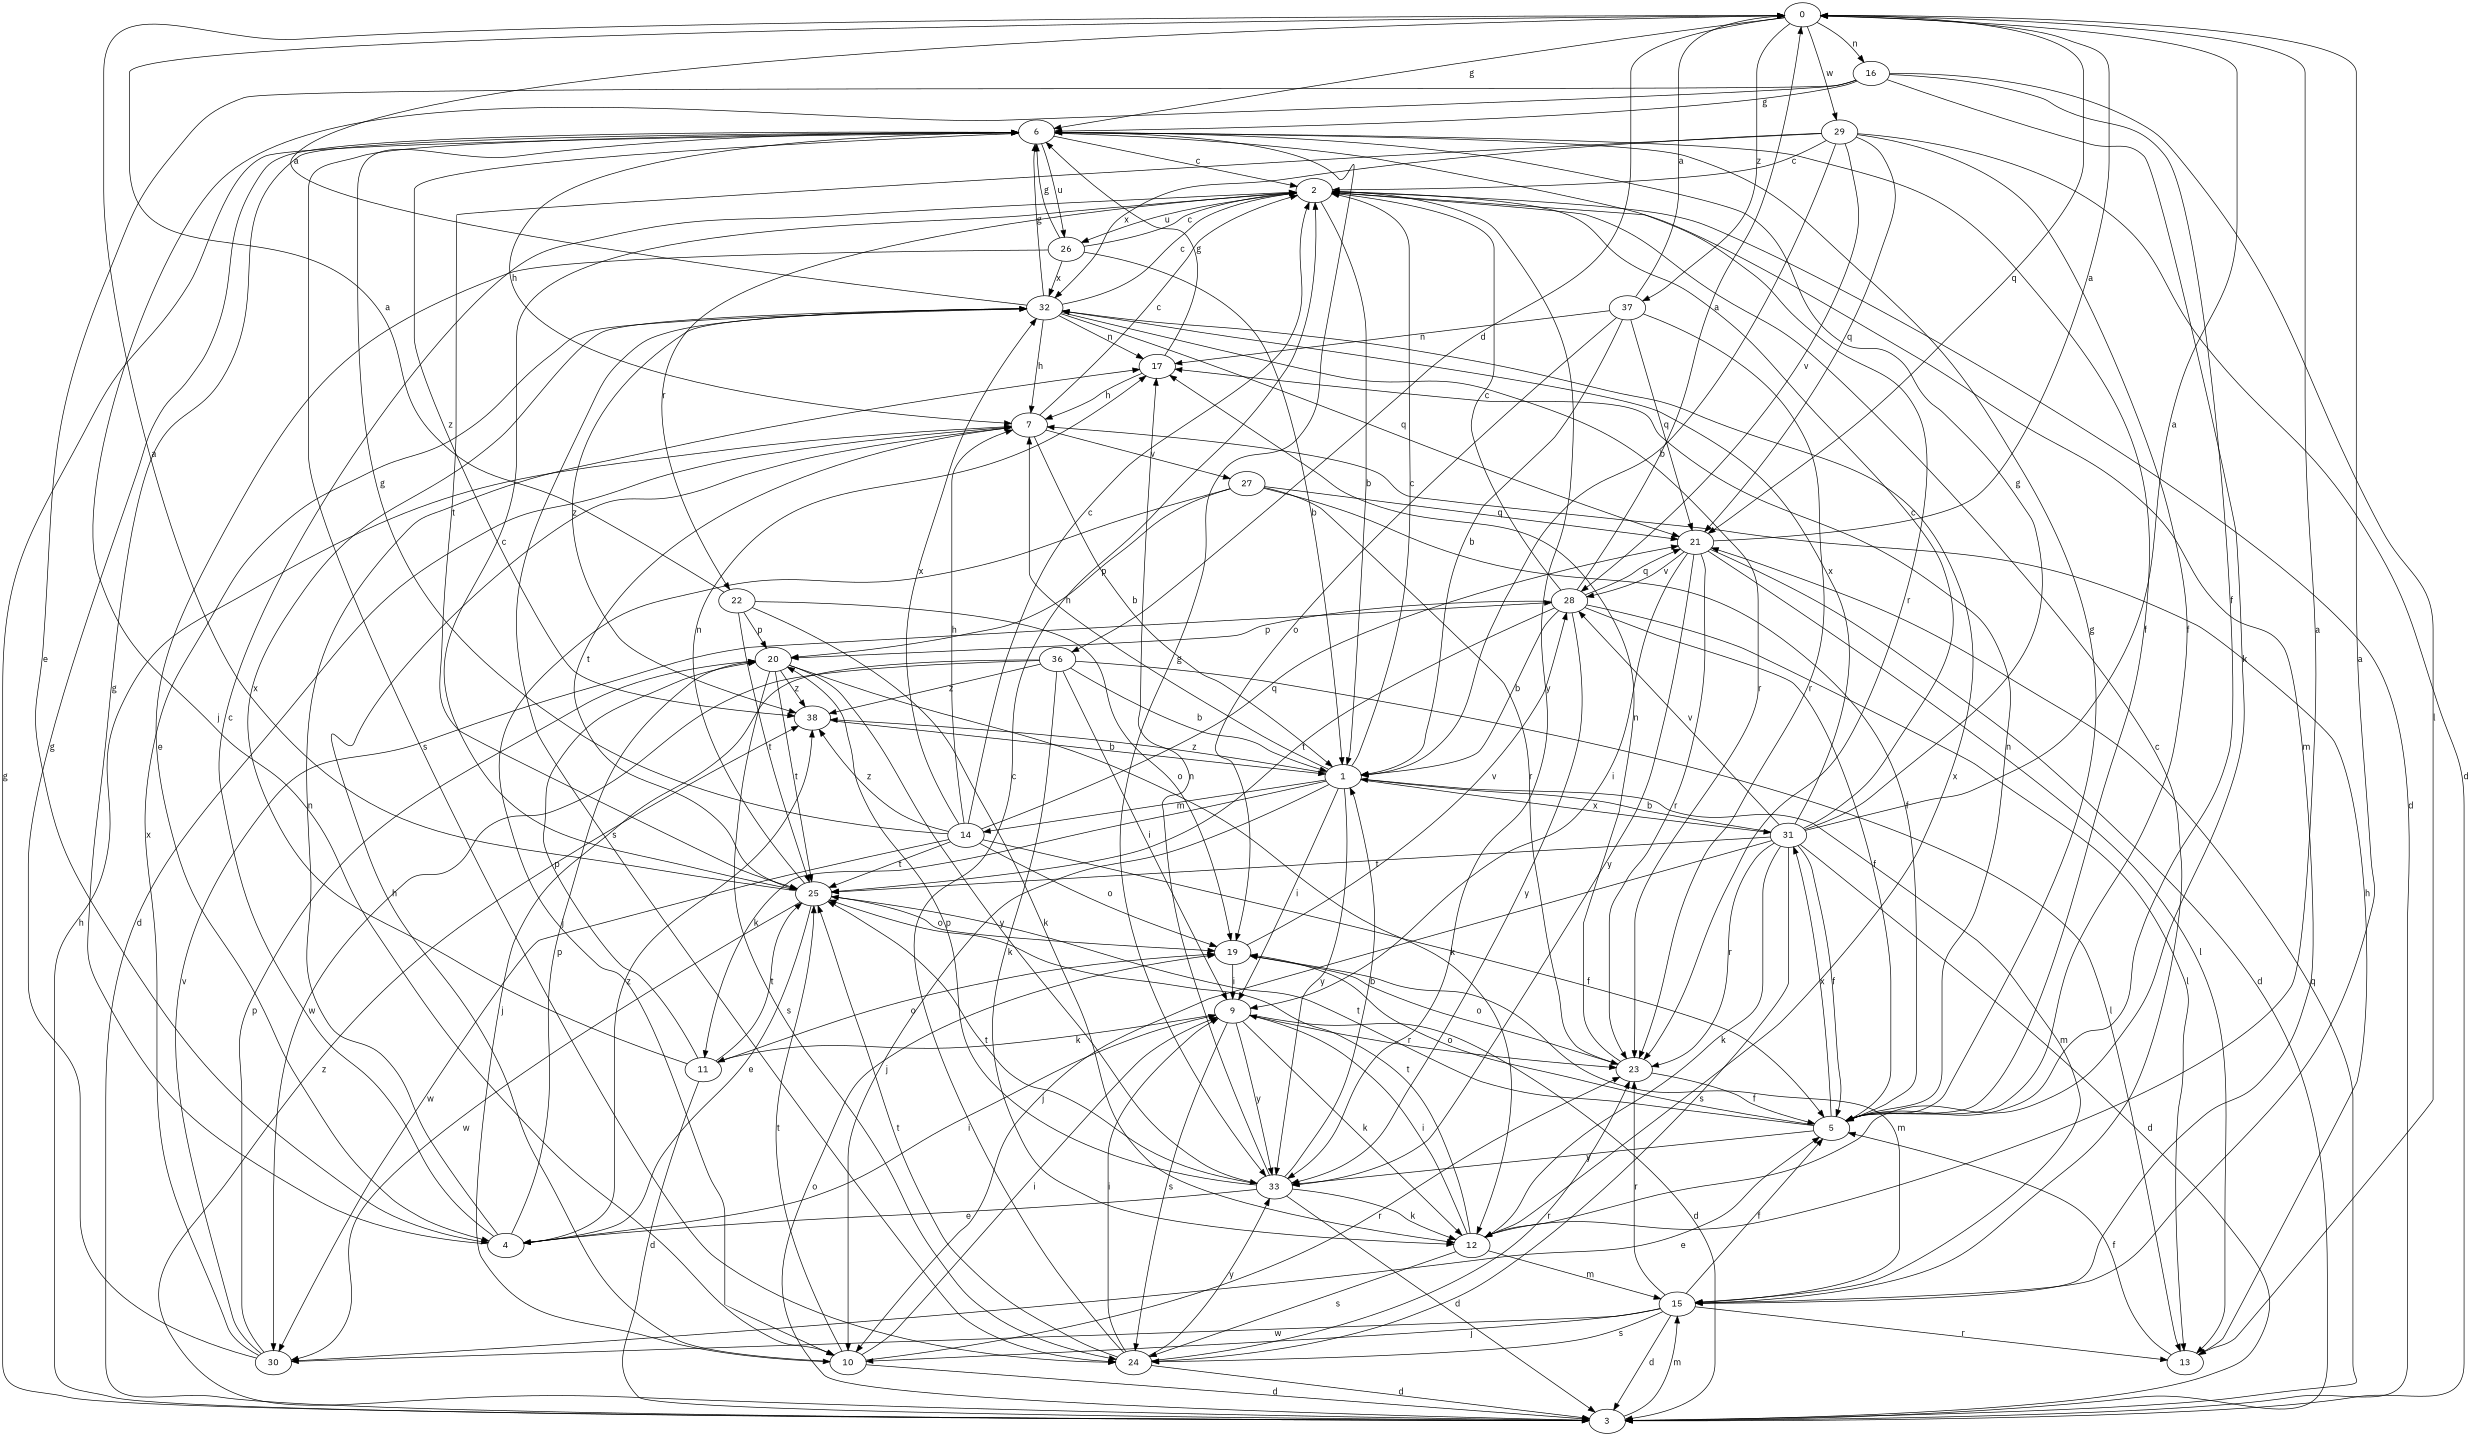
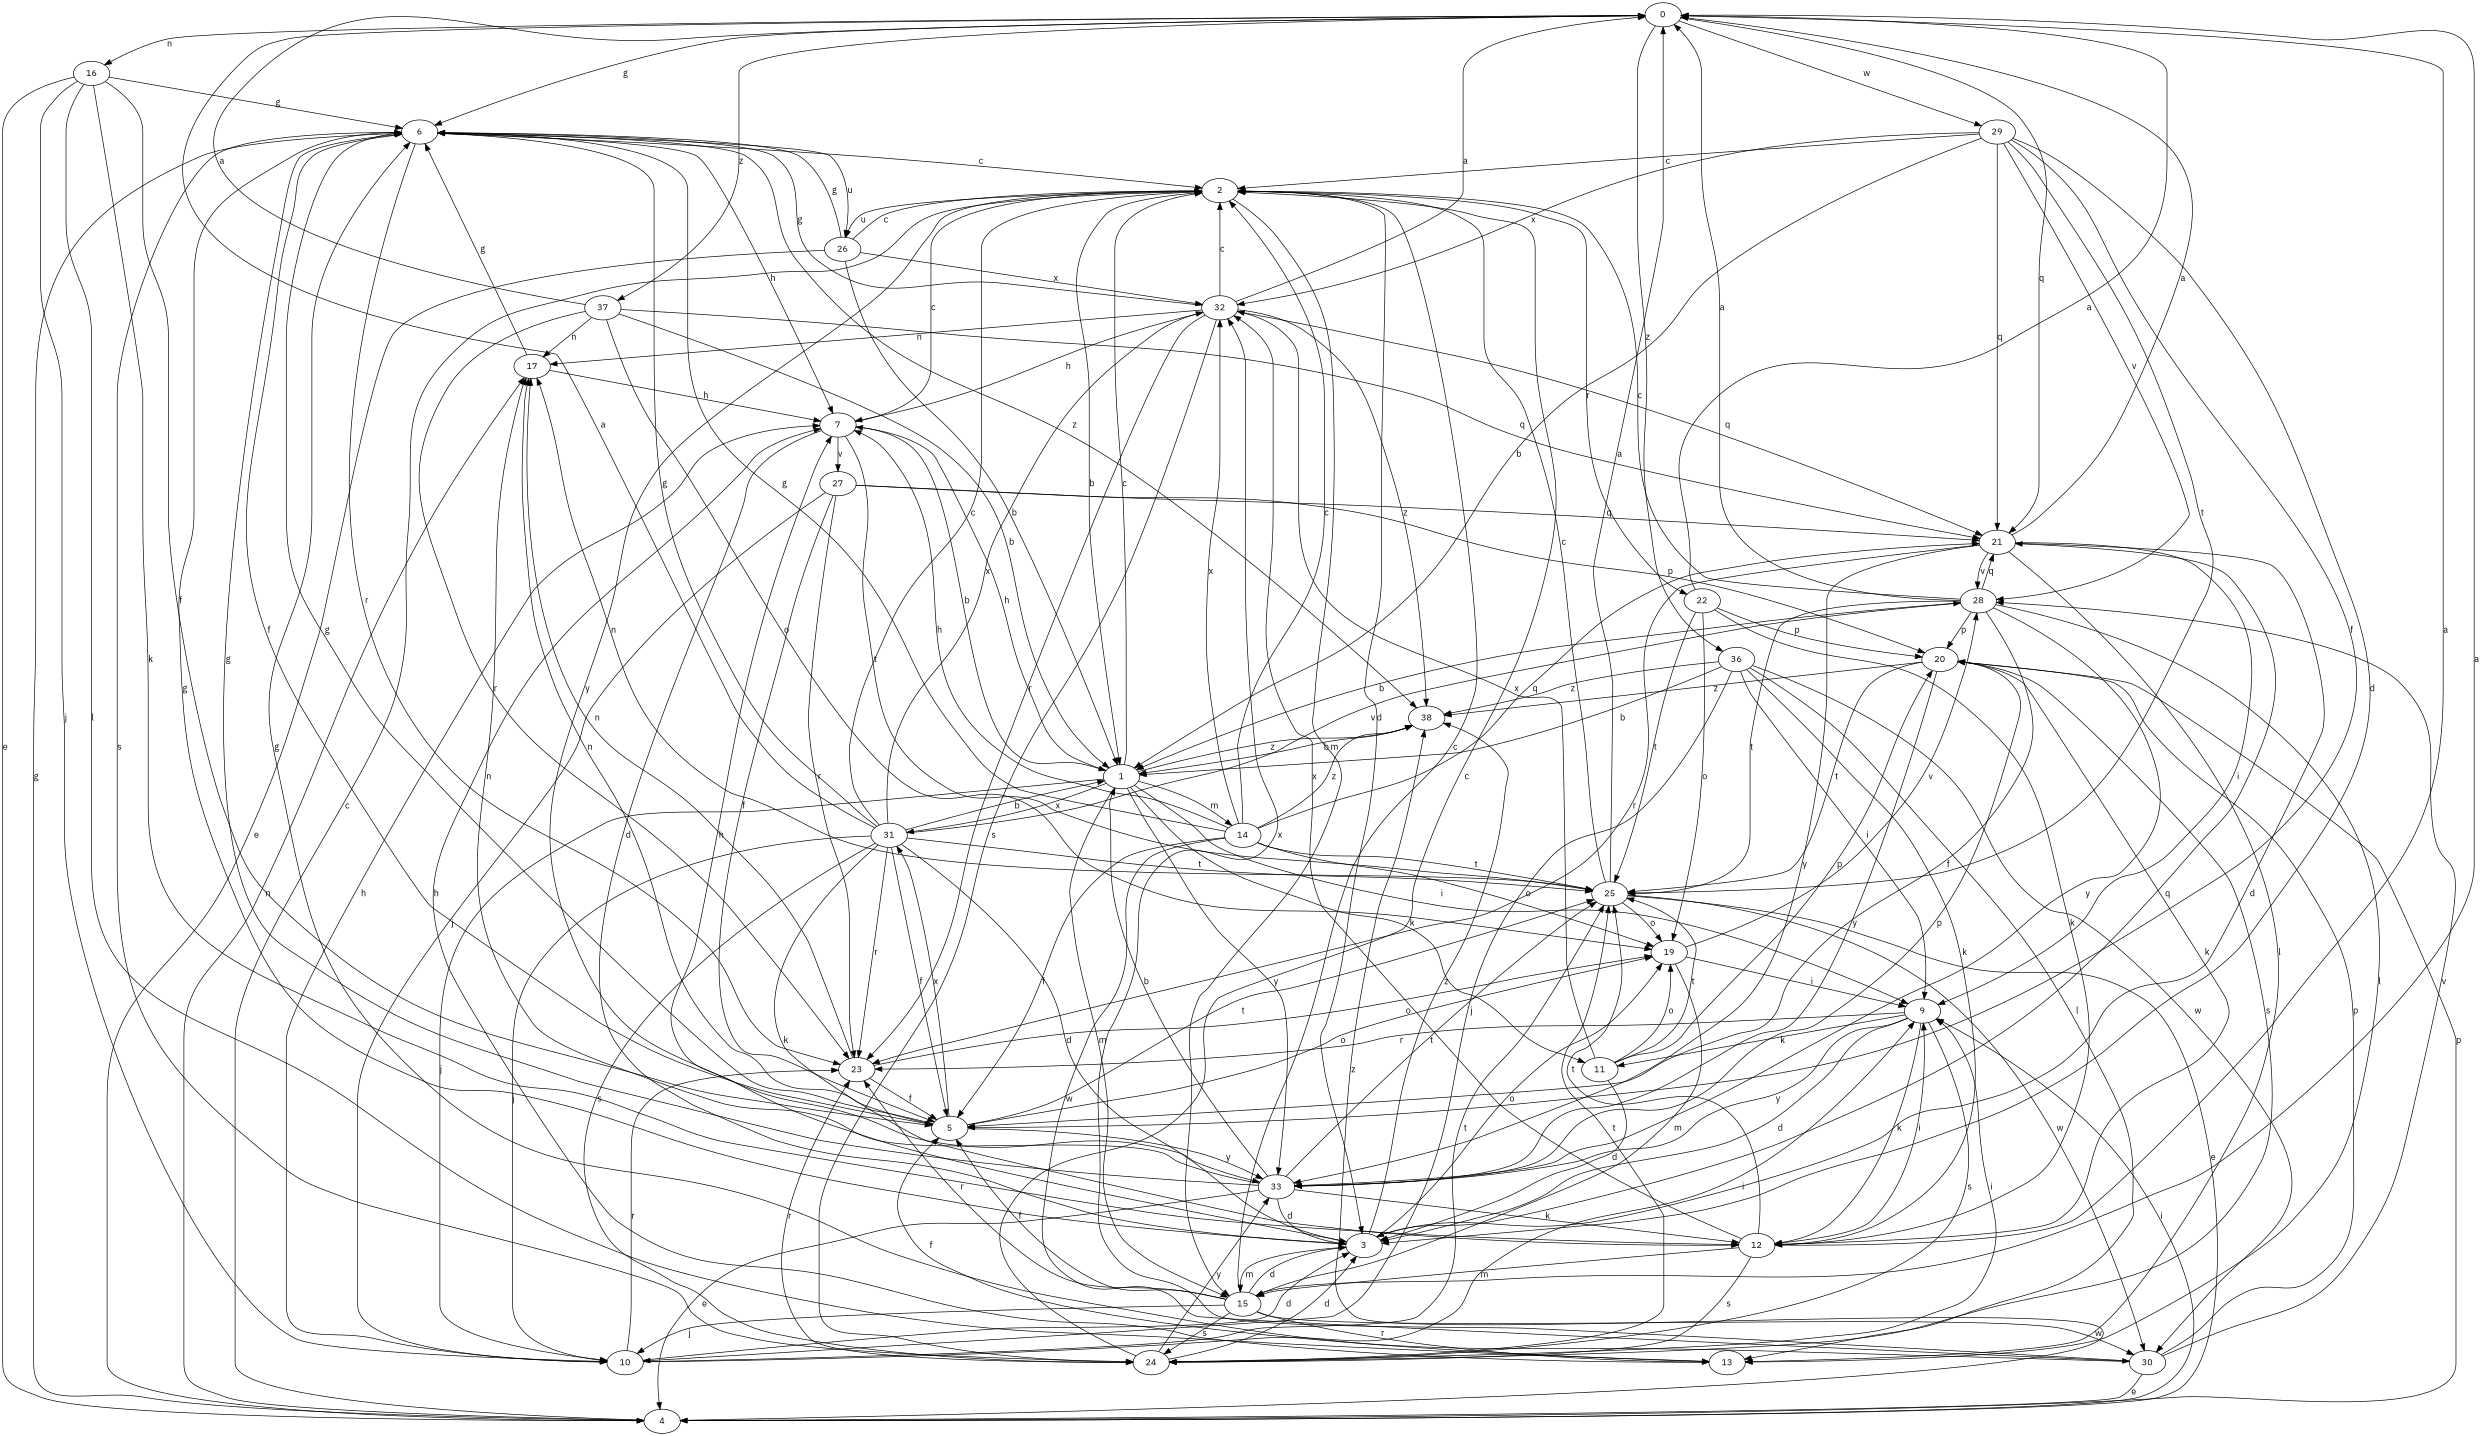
edge "0" -> "36": label "d" -> "z"
edge "6" -> "33": reversed
edge "30" -> "5": now "30" -> "4"
